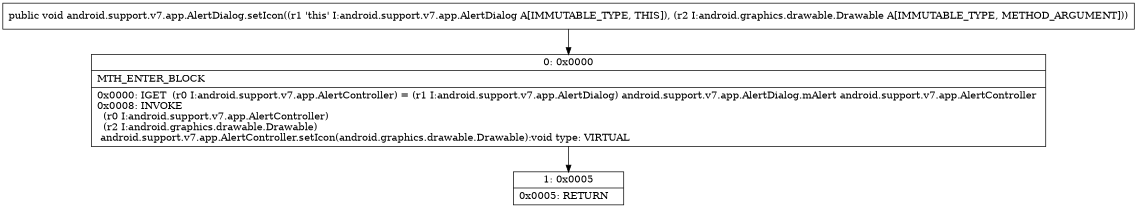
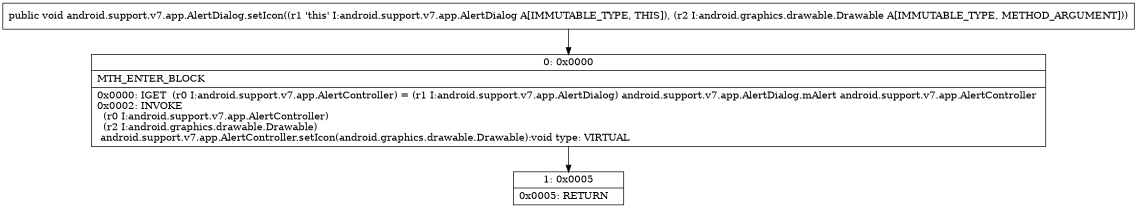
node "0: 0x0000": text "0x0008: INVOKE" -> "0x0002: INVOKE"
